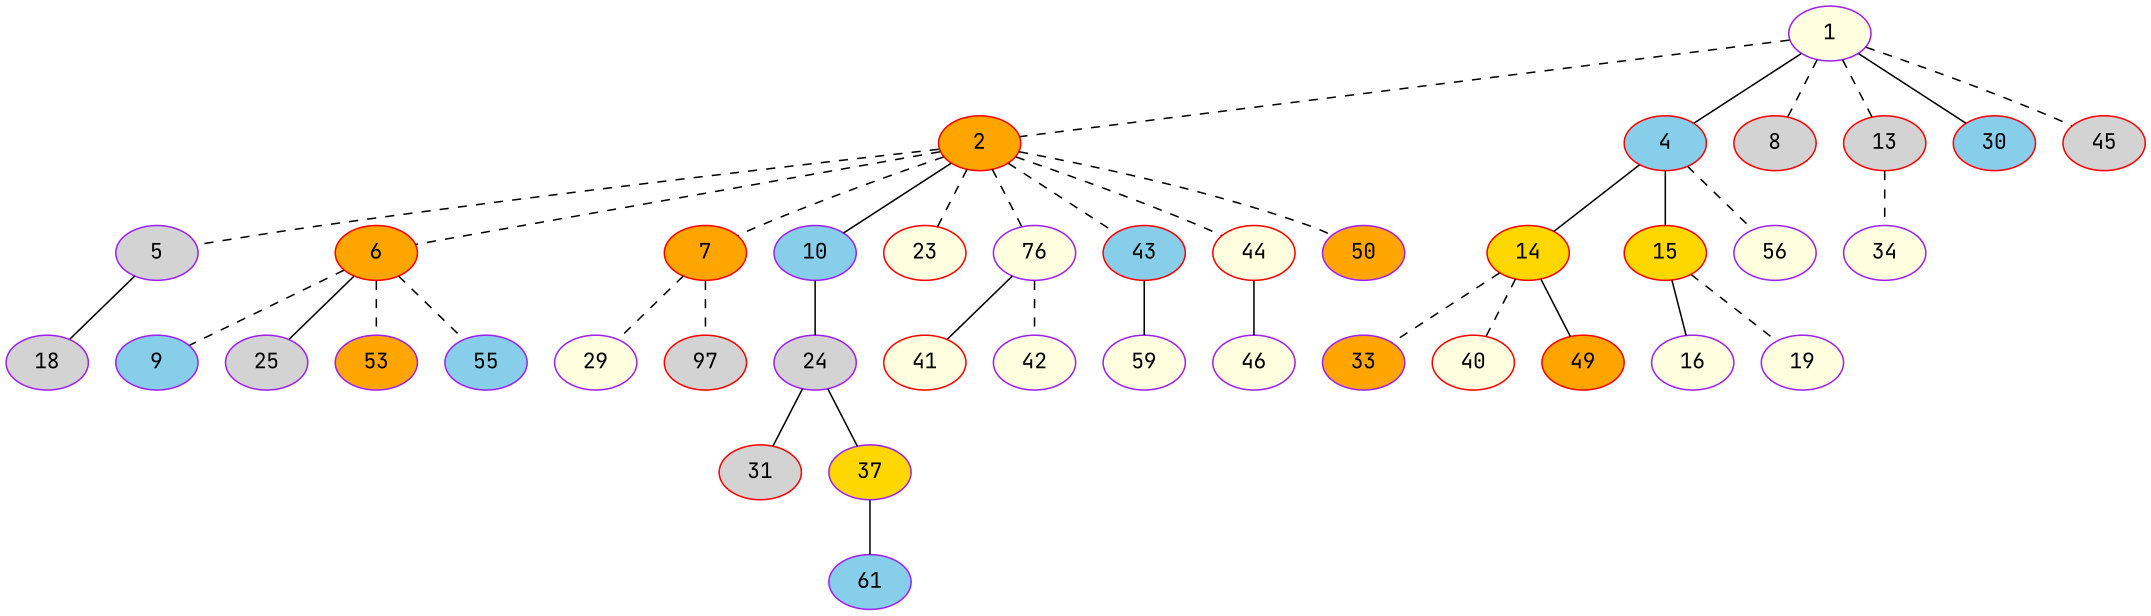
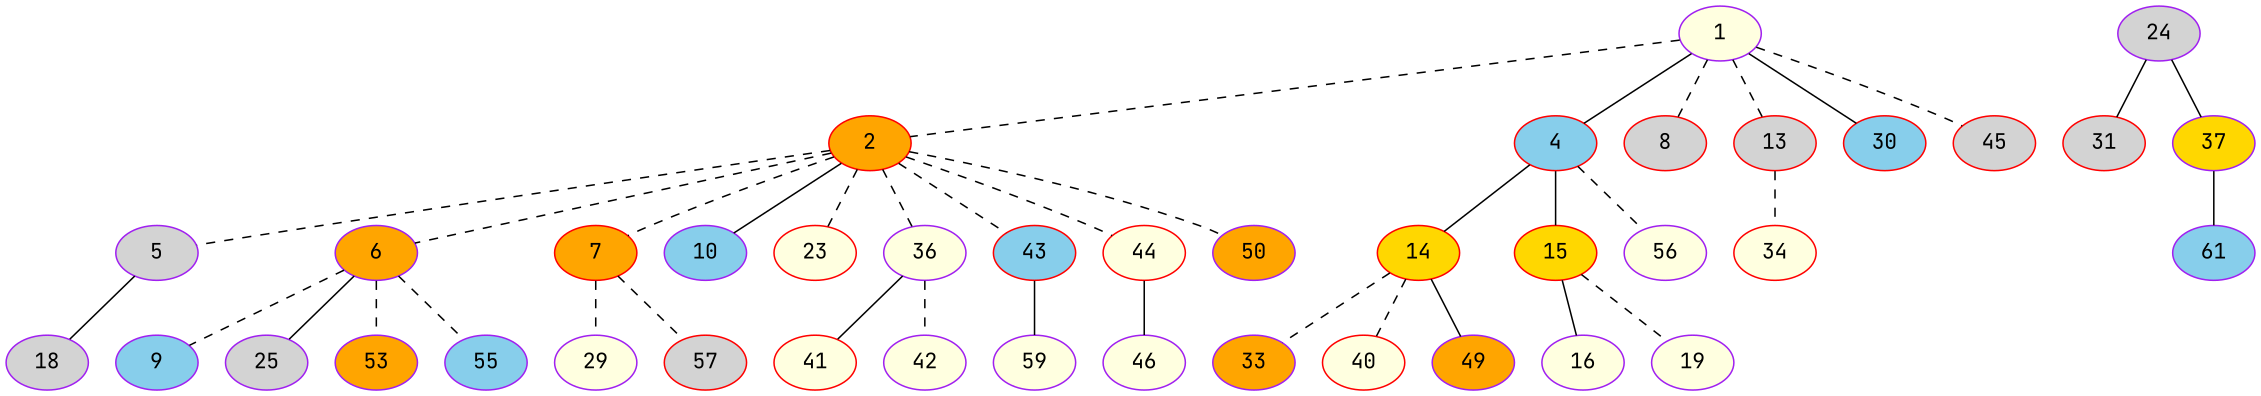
node "6": color red -> purple
node "76": label "76" -> "36"
node "34": color purple -> red
edge "10" -- "24": removed
node "97": label "97" -> "57"
node "49": color red -> purple
